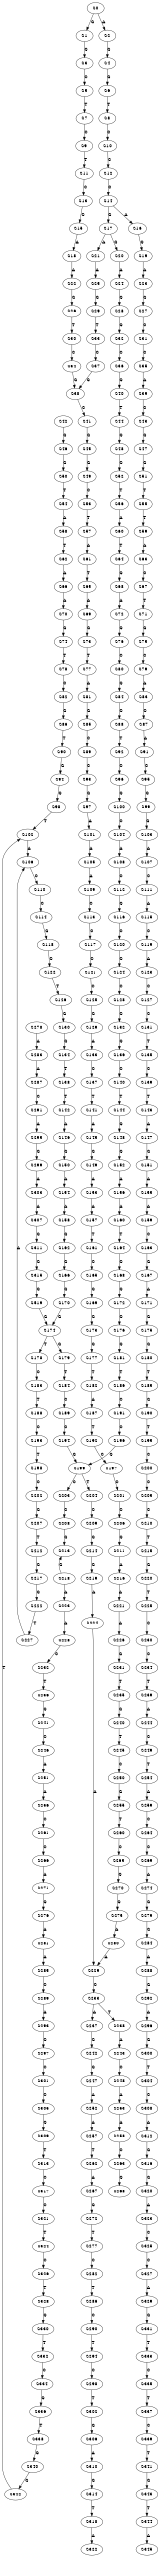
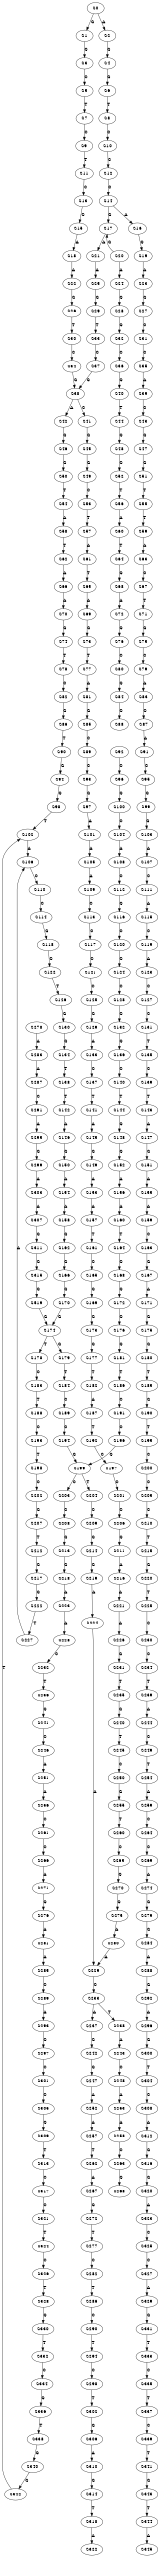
edge "S17" -> "S20": reversed
edge "S38" -> "S42": added, label "A"
edge "S88" -> "S92": removed, label "T"
edge "S218" -> "S213": reversed
